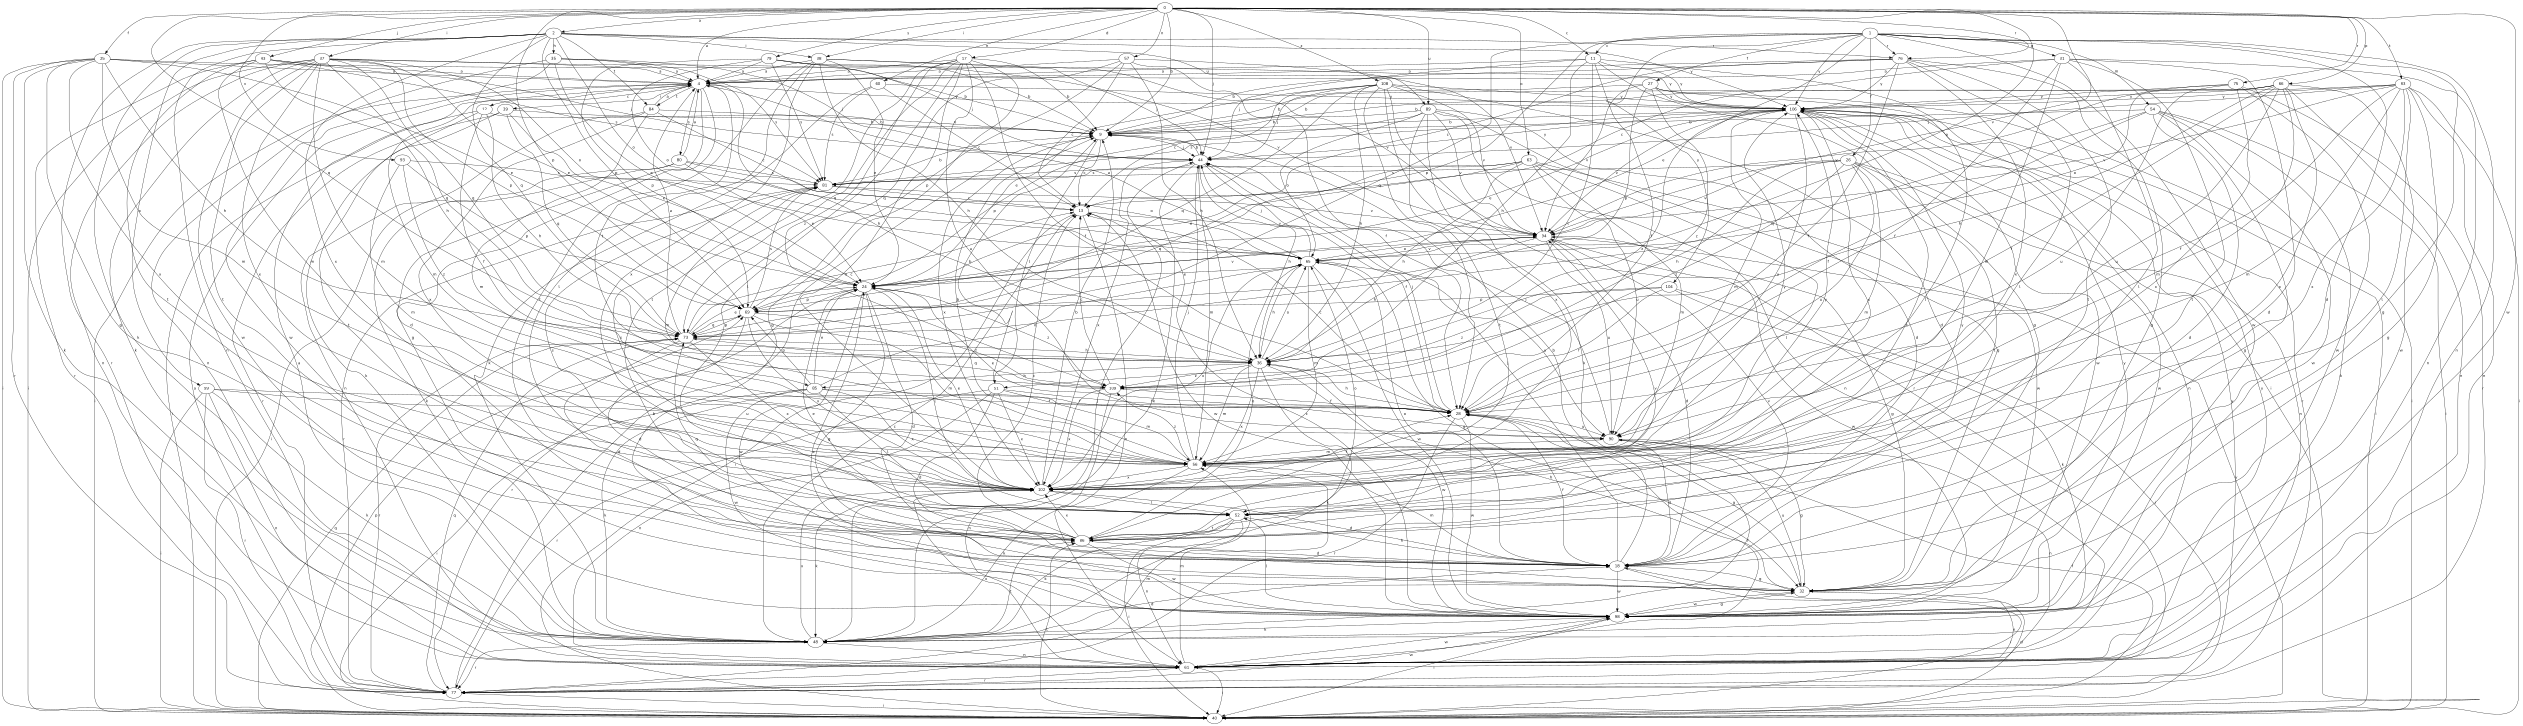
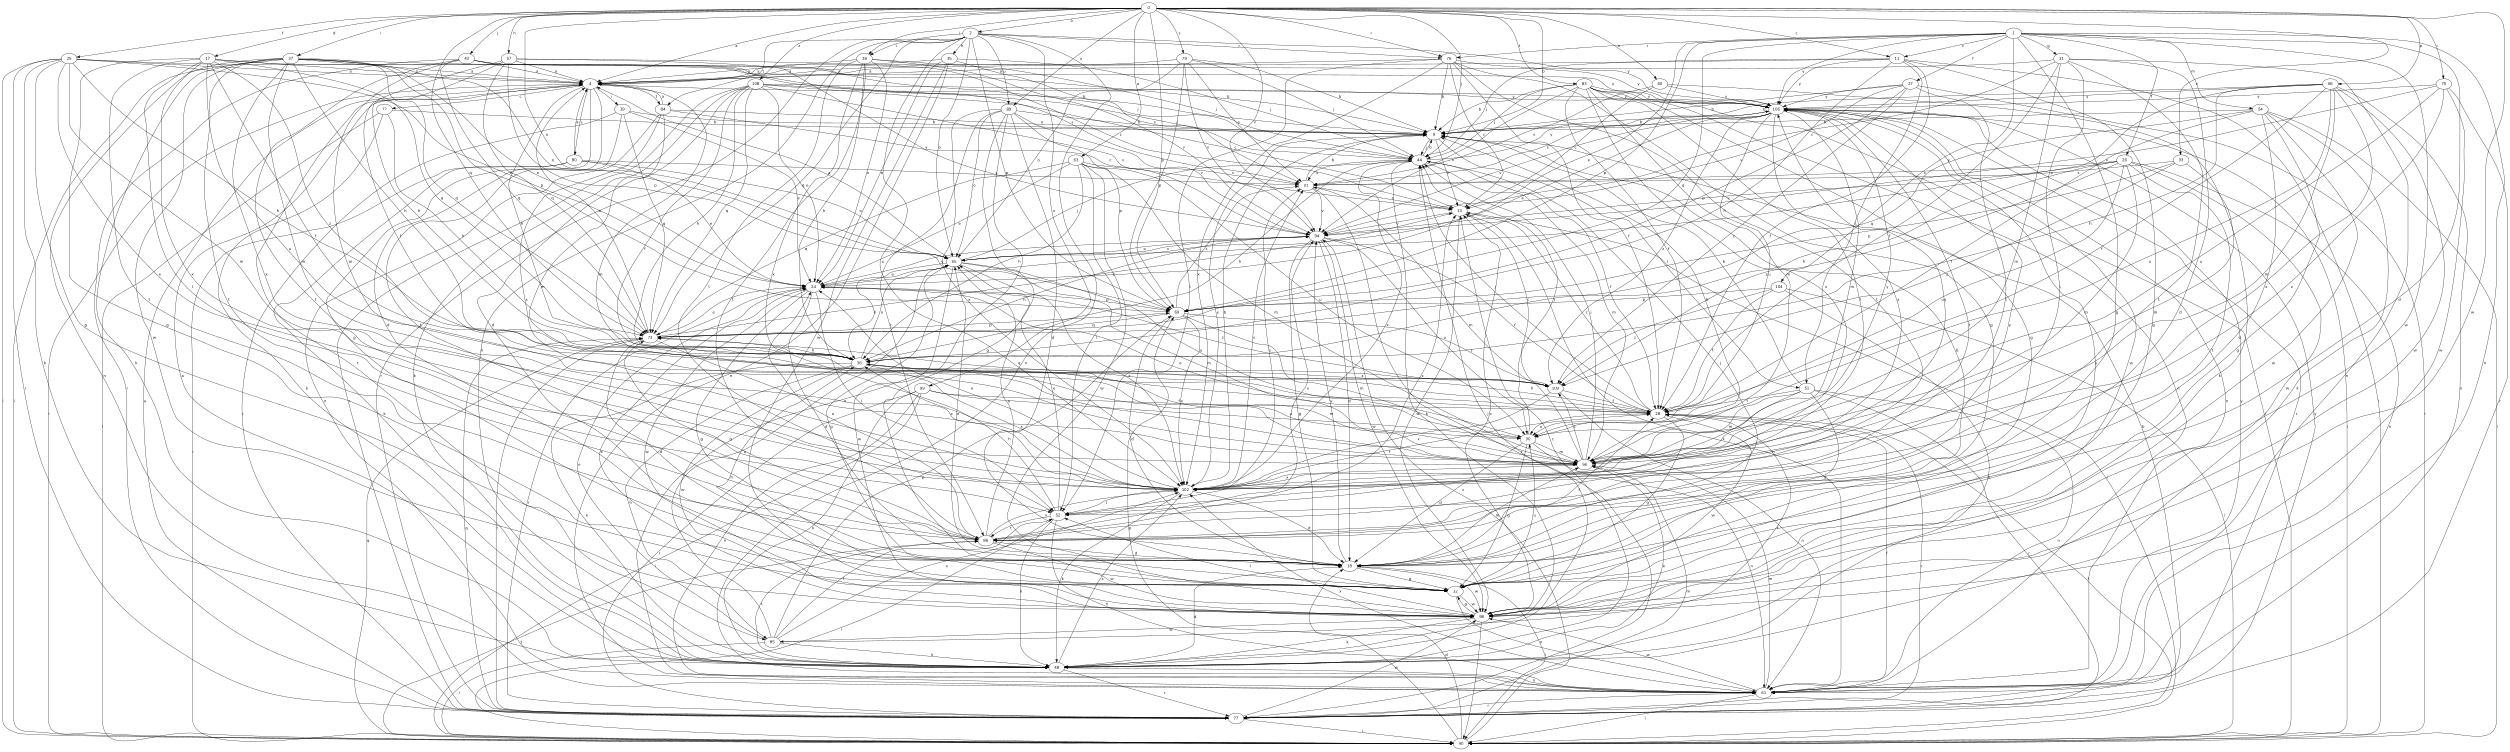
edge "12" -> "28": now "94" -> "28"
edge "52" -> "18": now "52" -> "36"
edge "85" -> "98": reversed
